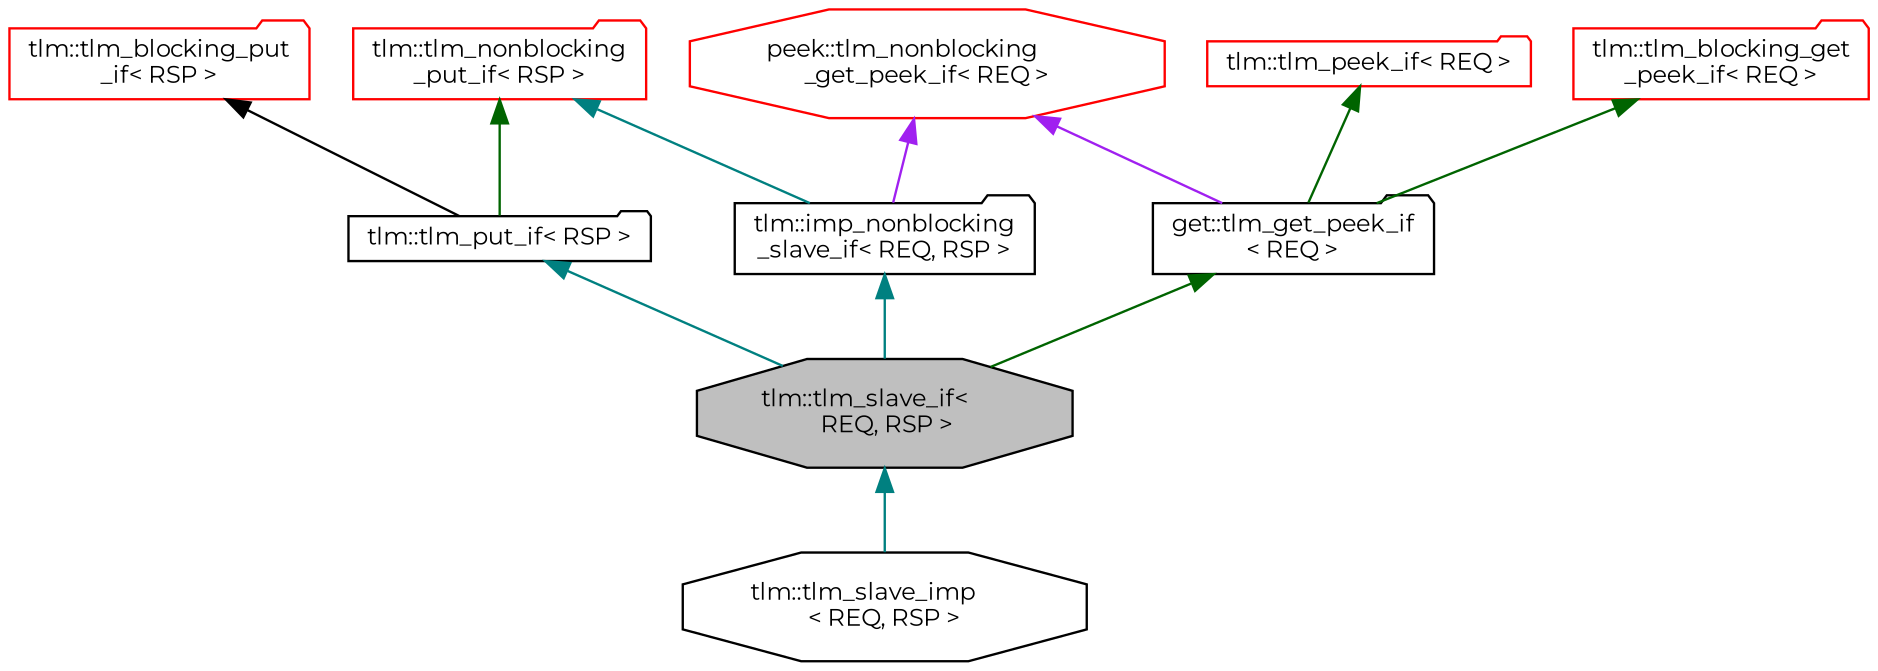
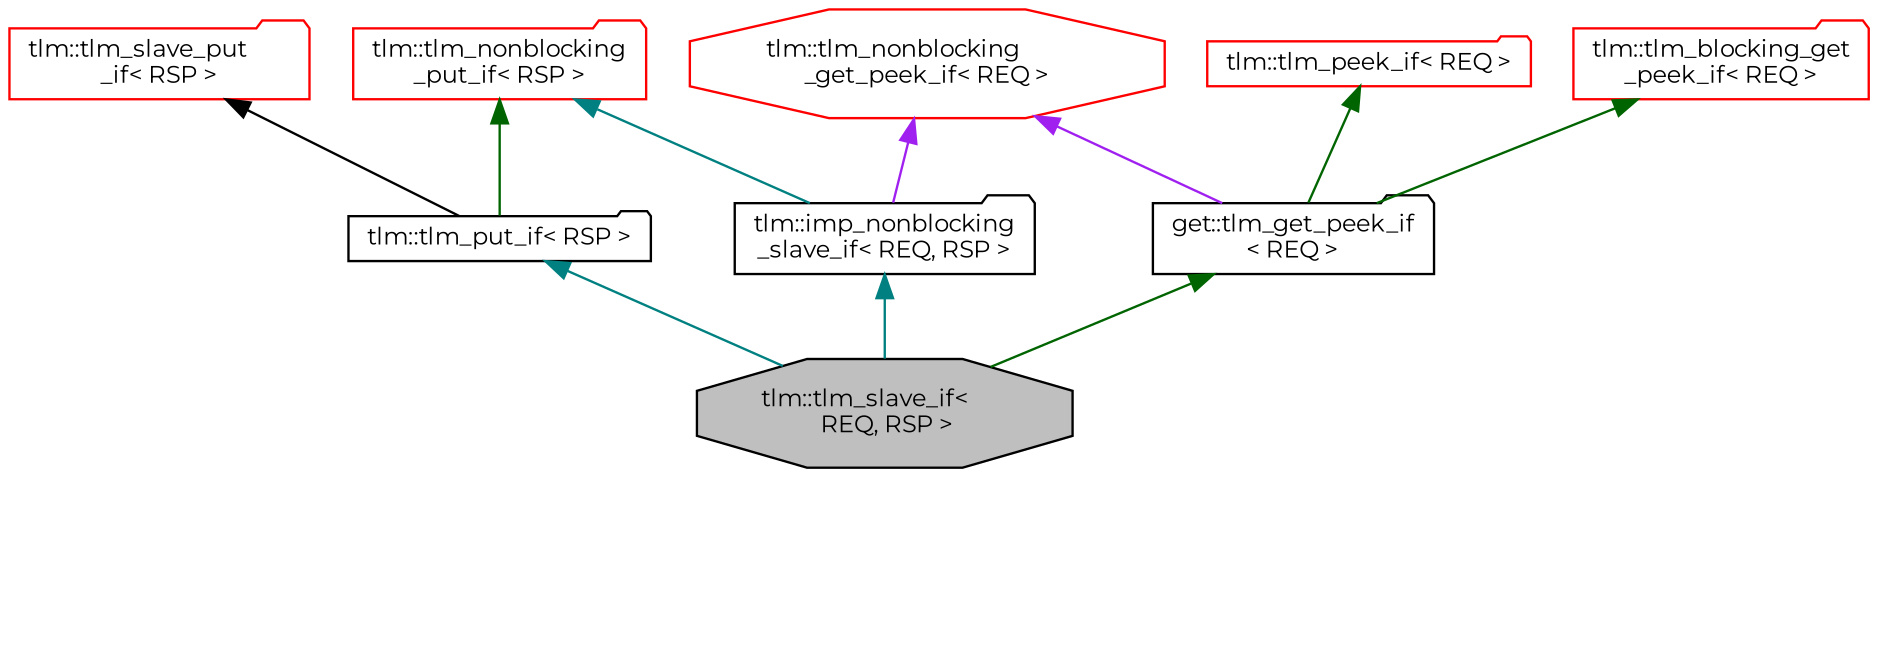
node "tlm::tlm_blocking_put _if< RSP >": label "tlm::tlm_blocking_put _if< RSP >" -> "tlm::tlm_slave_put _if< RSP >"
node "peek::tlm_nonblocking _get_peek_if< REQ >": label "peek::tlm_nonblocking _get_peek_if< REQ >" -> "tlm::tlm_nonblocking _get_peek_if< REQ >"
node "tlm::tlm_slave_imp < REQ, RSP >": removed
